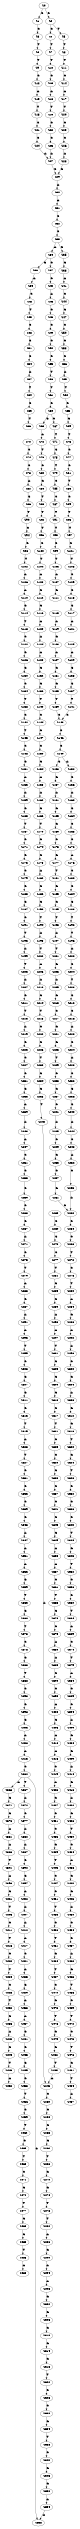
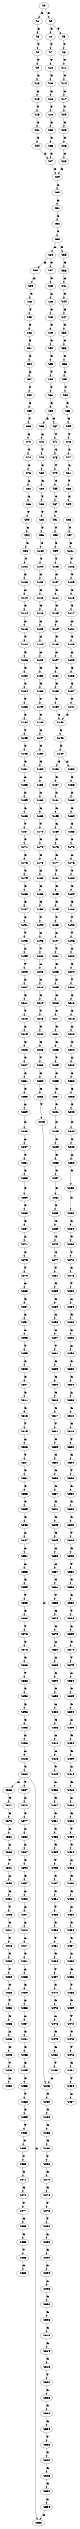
edge "S66" -> "S70": added, label "G"
edge "S89" -> "S93": removed, label "T"
edge "S111" -> "S115": added, label "G"
edge "S114" -> "S118": label "T" -> "A"
edge "S121" -> "S125": added, label "G"
edge "S261" -> "S260": now "S261" -> "S265"
edge "S473" -> "S476": label "T" -> "A"
